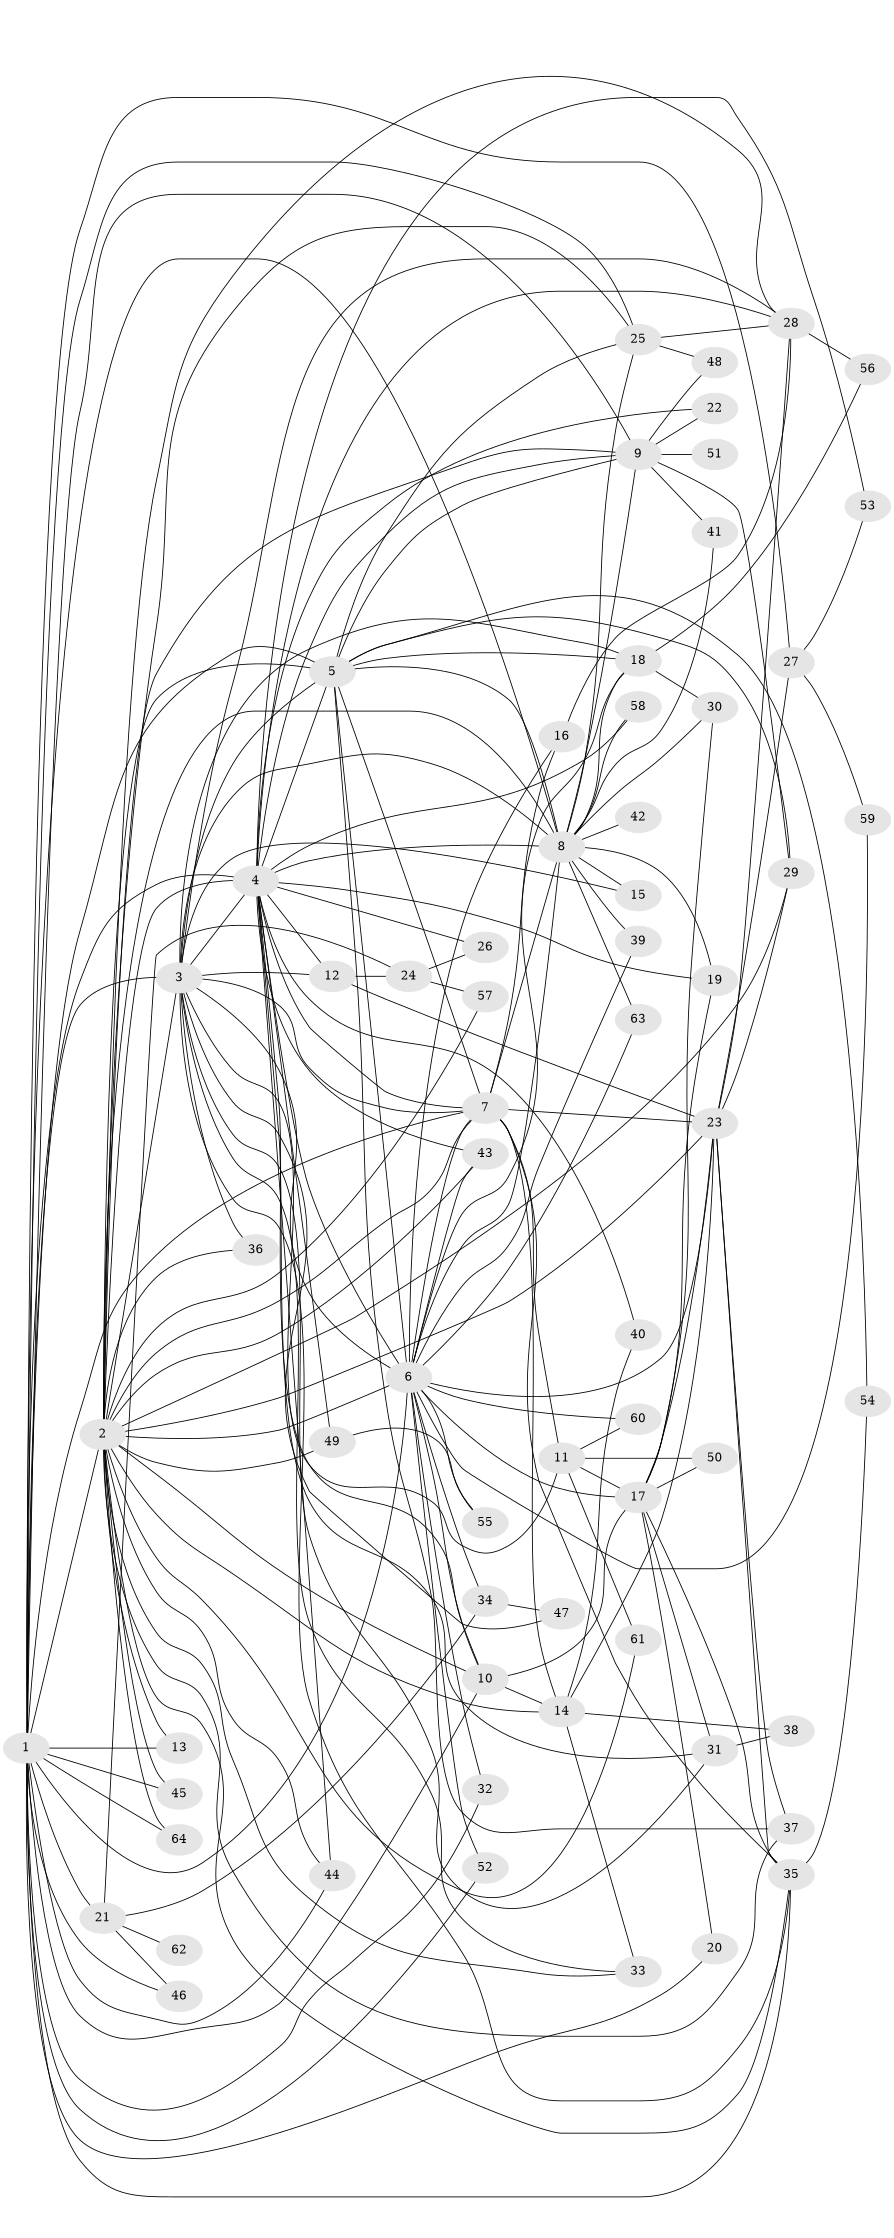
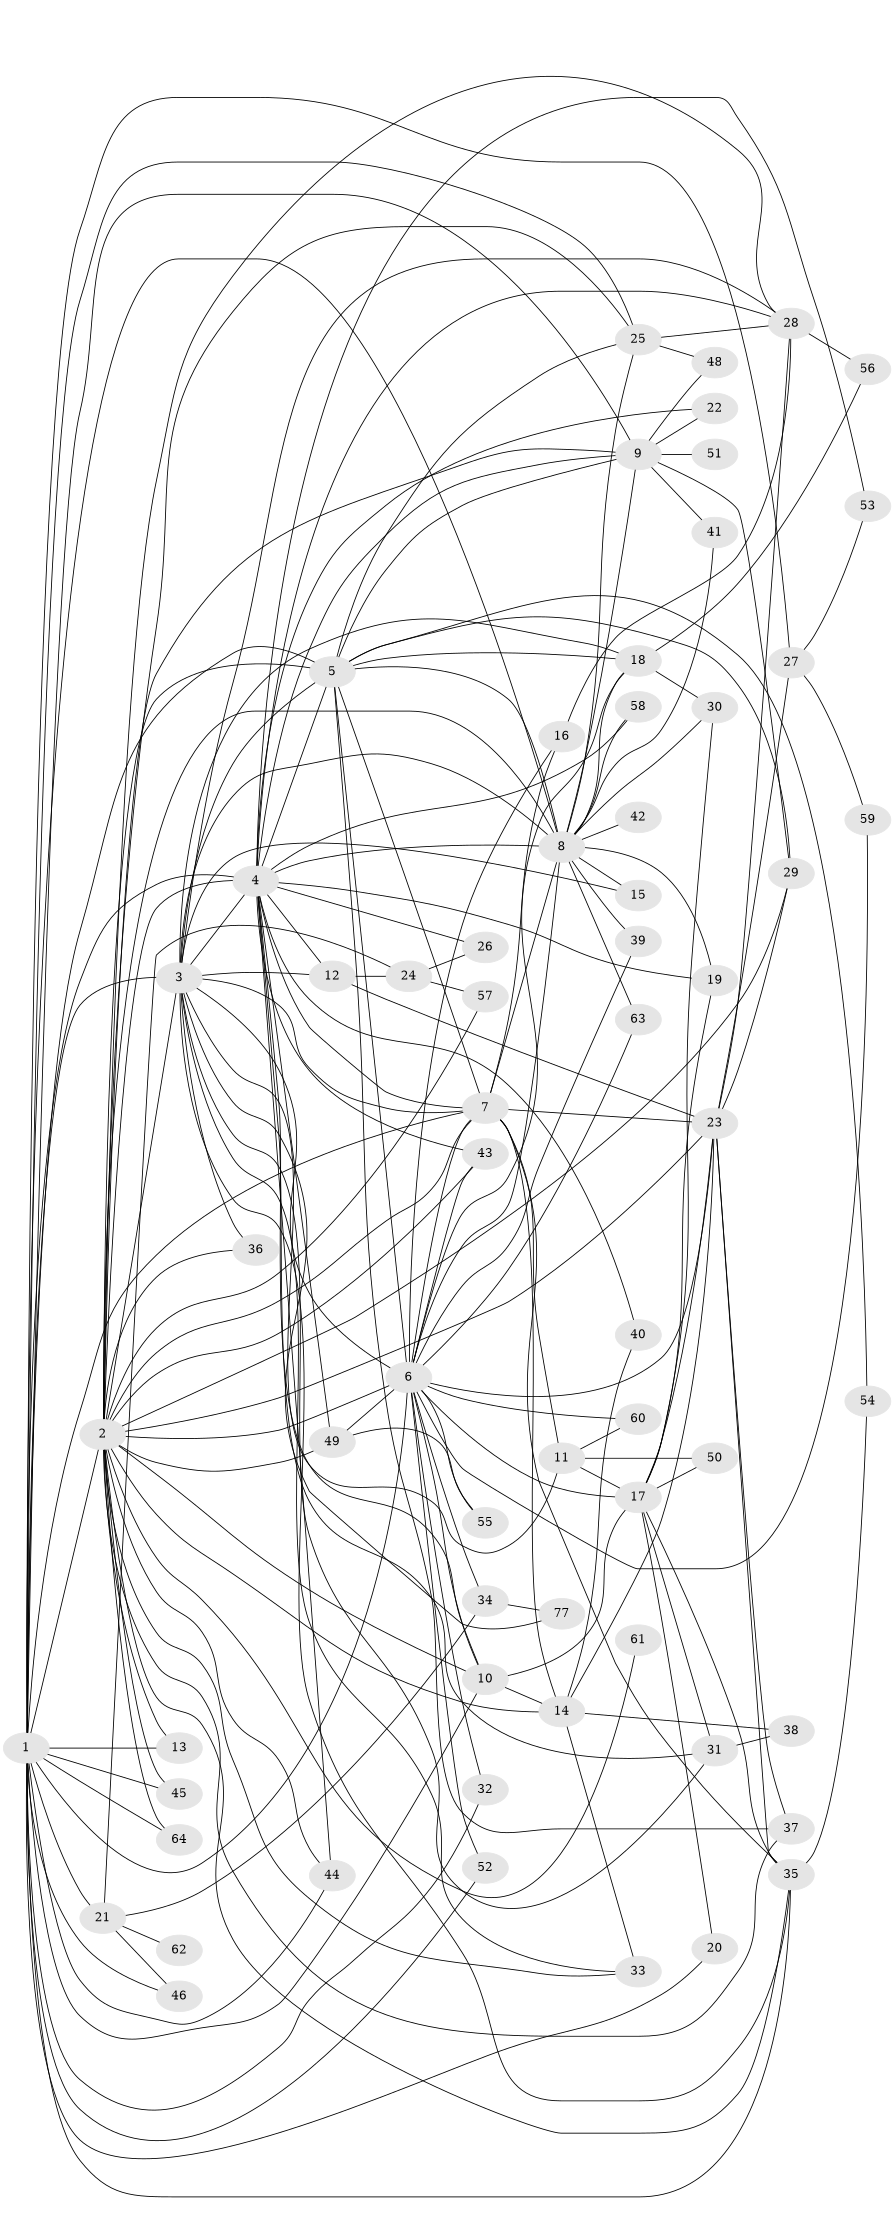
edge "4" -- "6": now "49" -- "6"
edge "11" -- "61": removed
node "47": label "47" -> "77"
